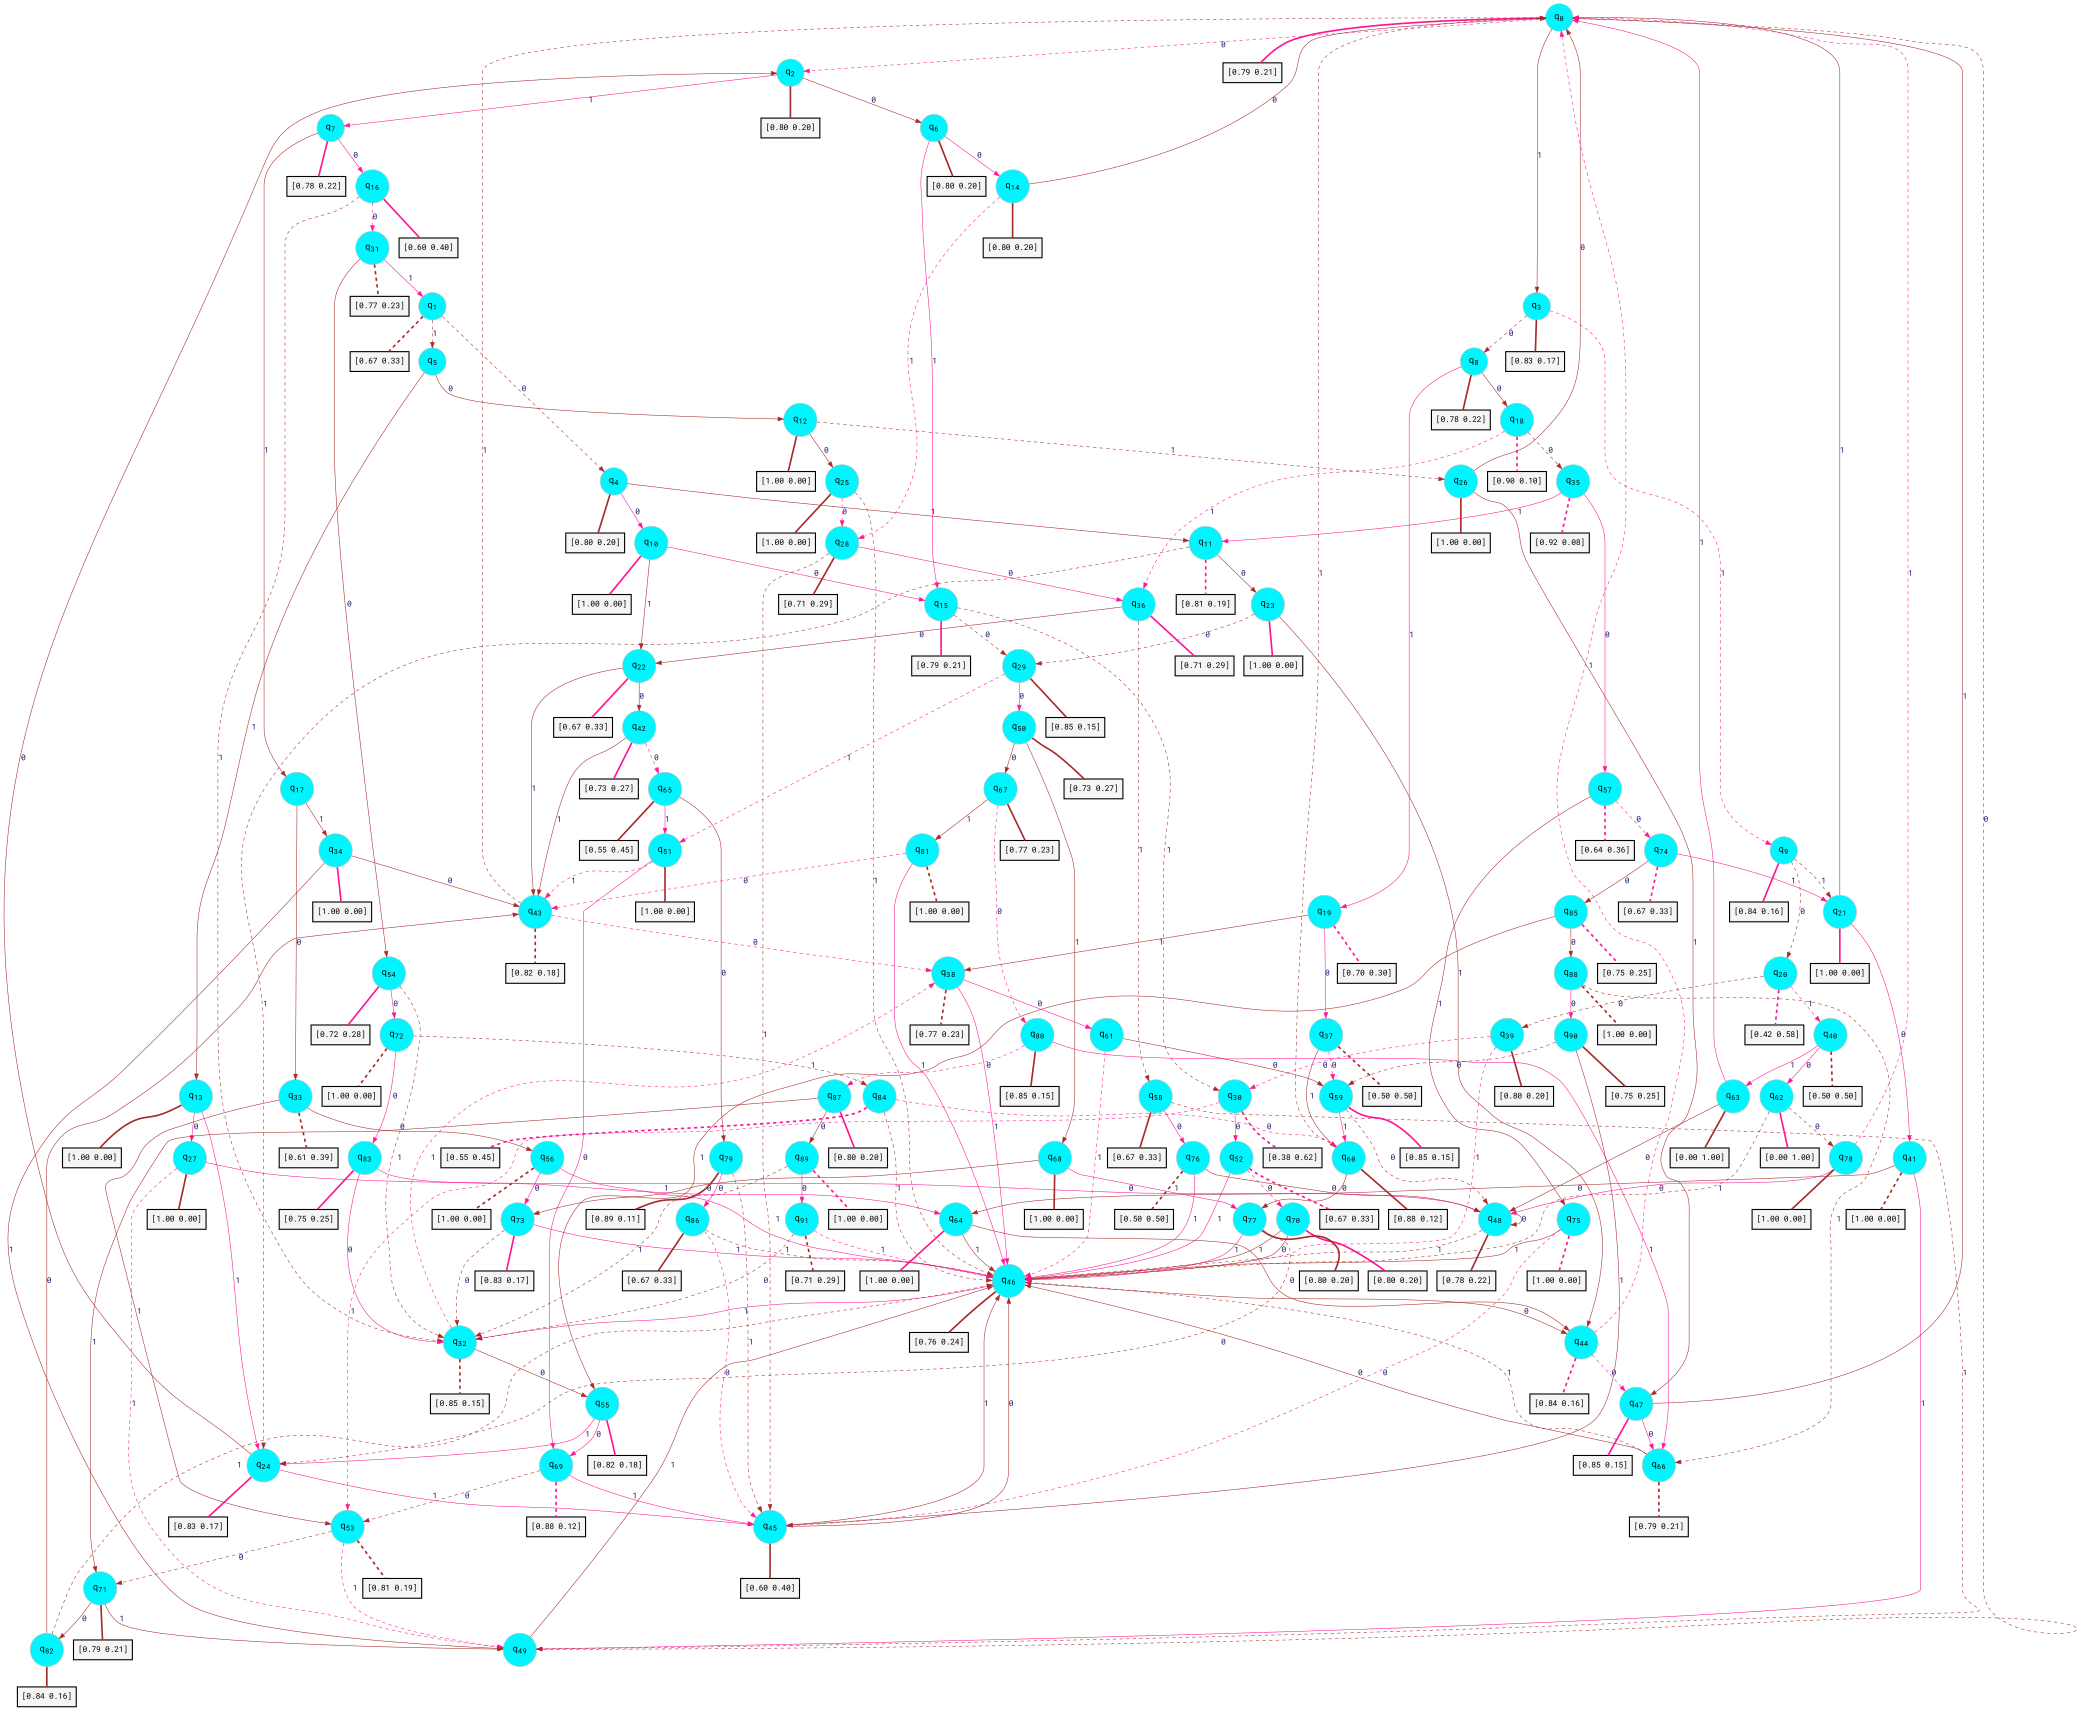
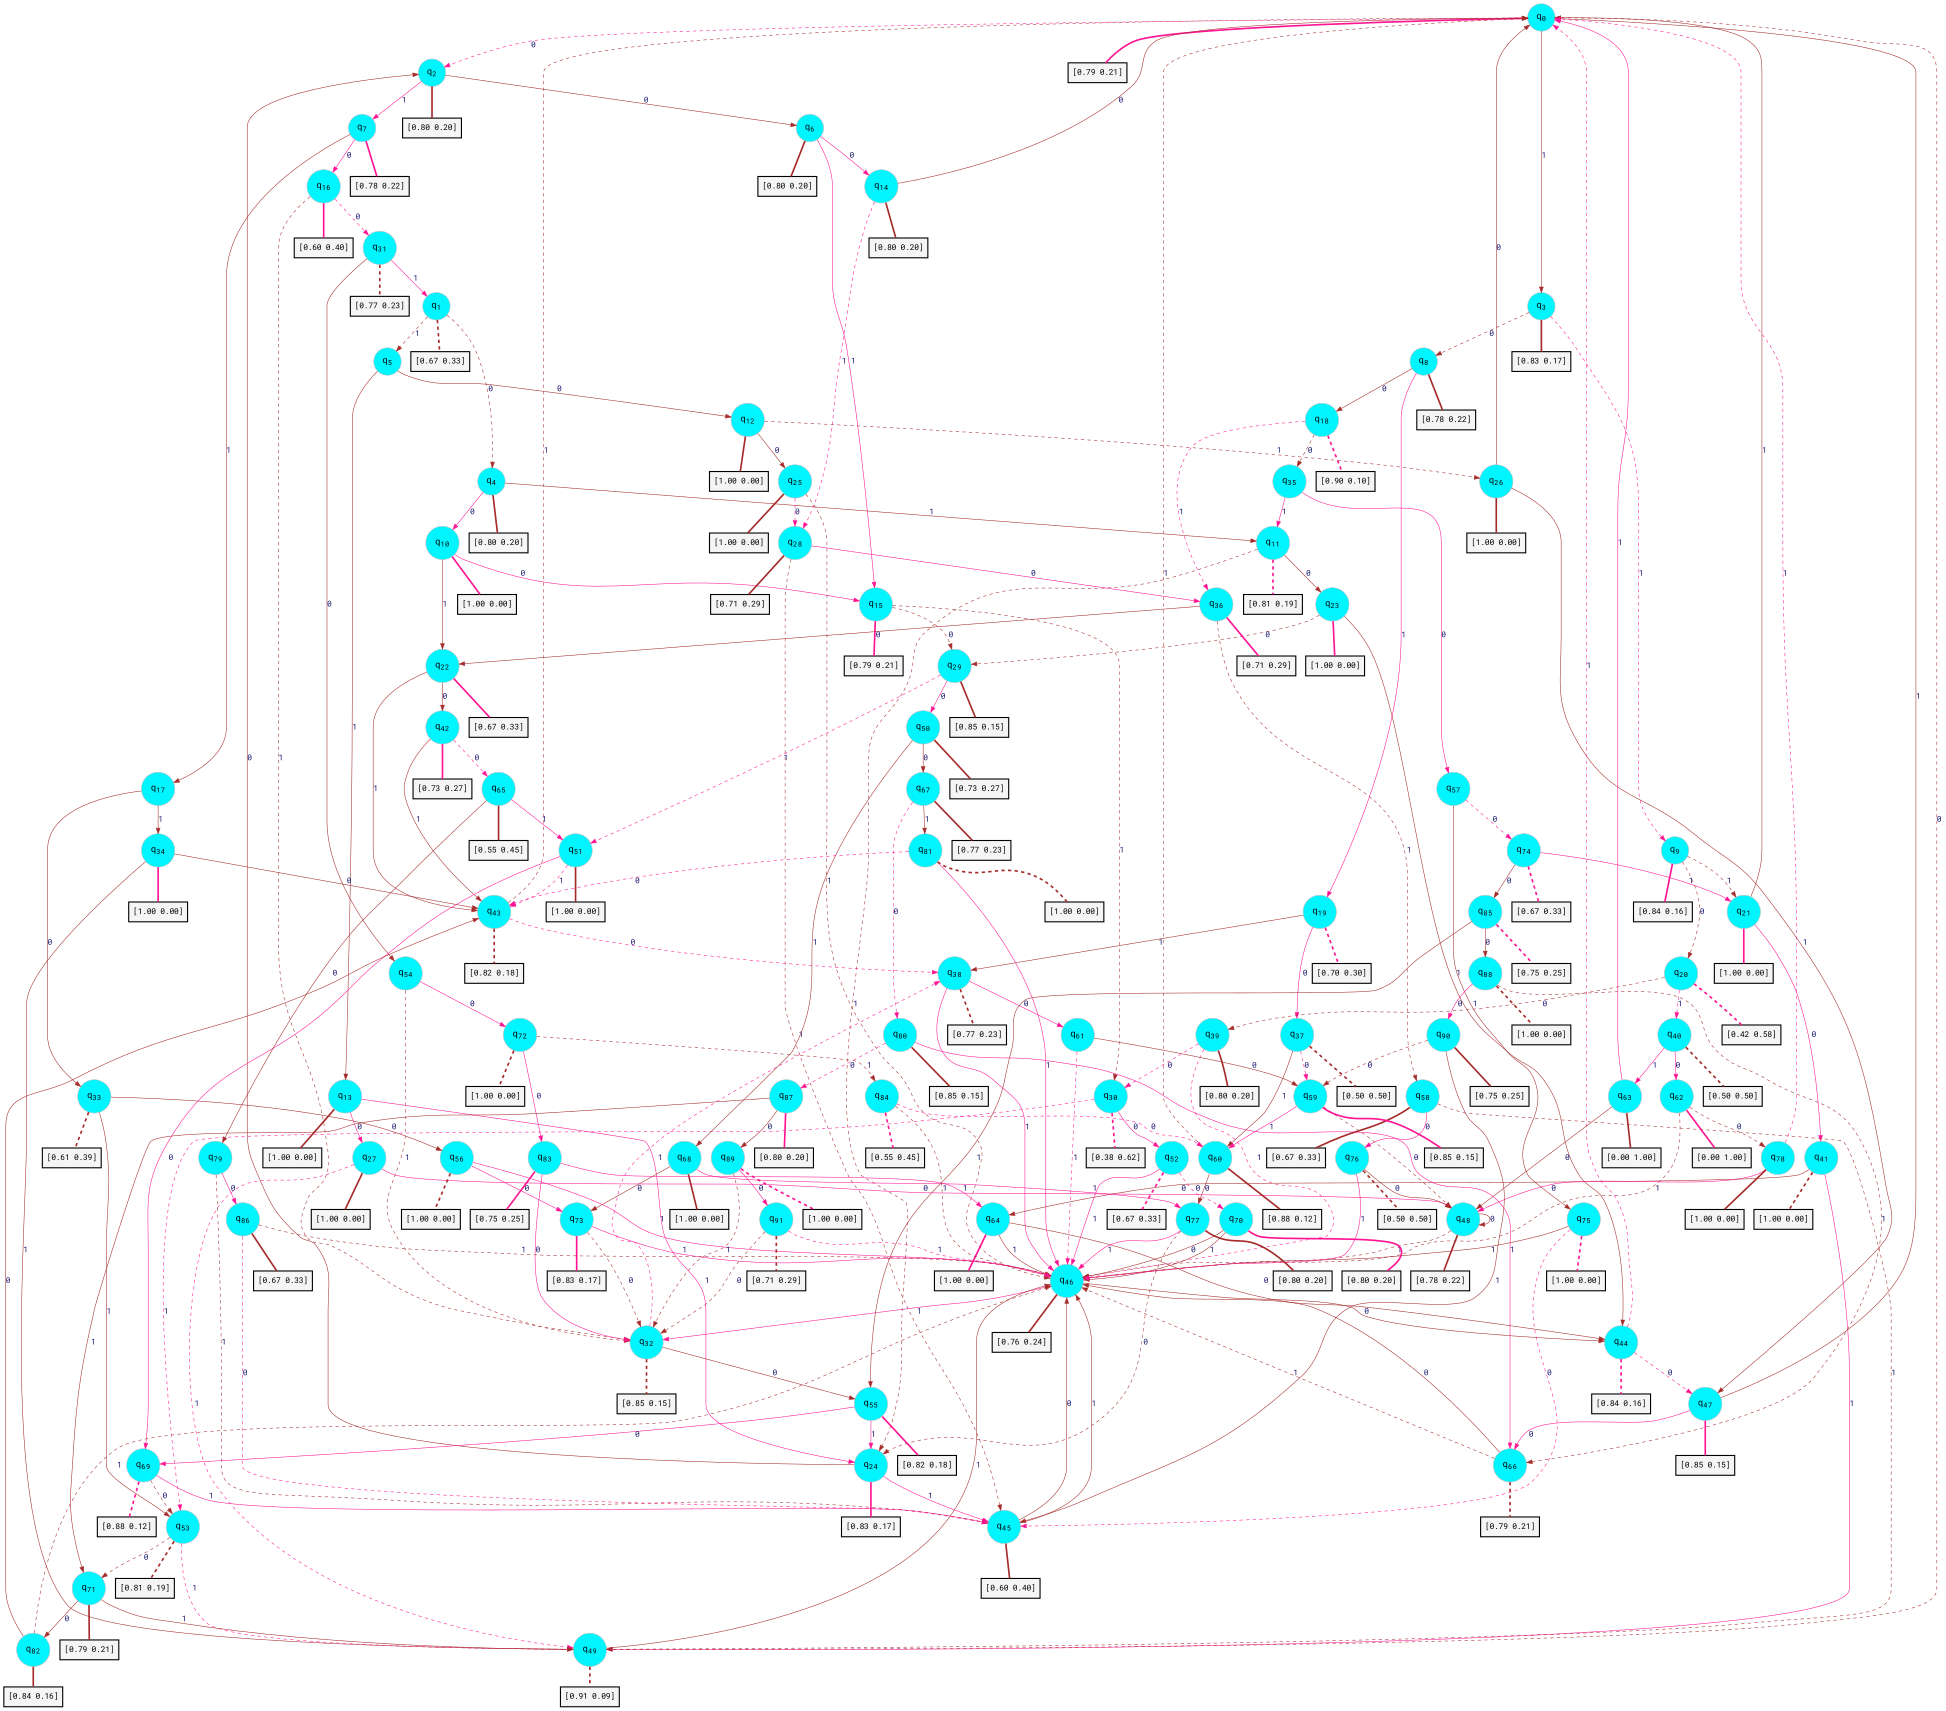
node "[0.92 0.08]": removed
node "[0.64 0.36]": removed
node "[0.72 0.28]": removed
node "[0.89 0.11]": removed
node "[0.91 0.09]": added
